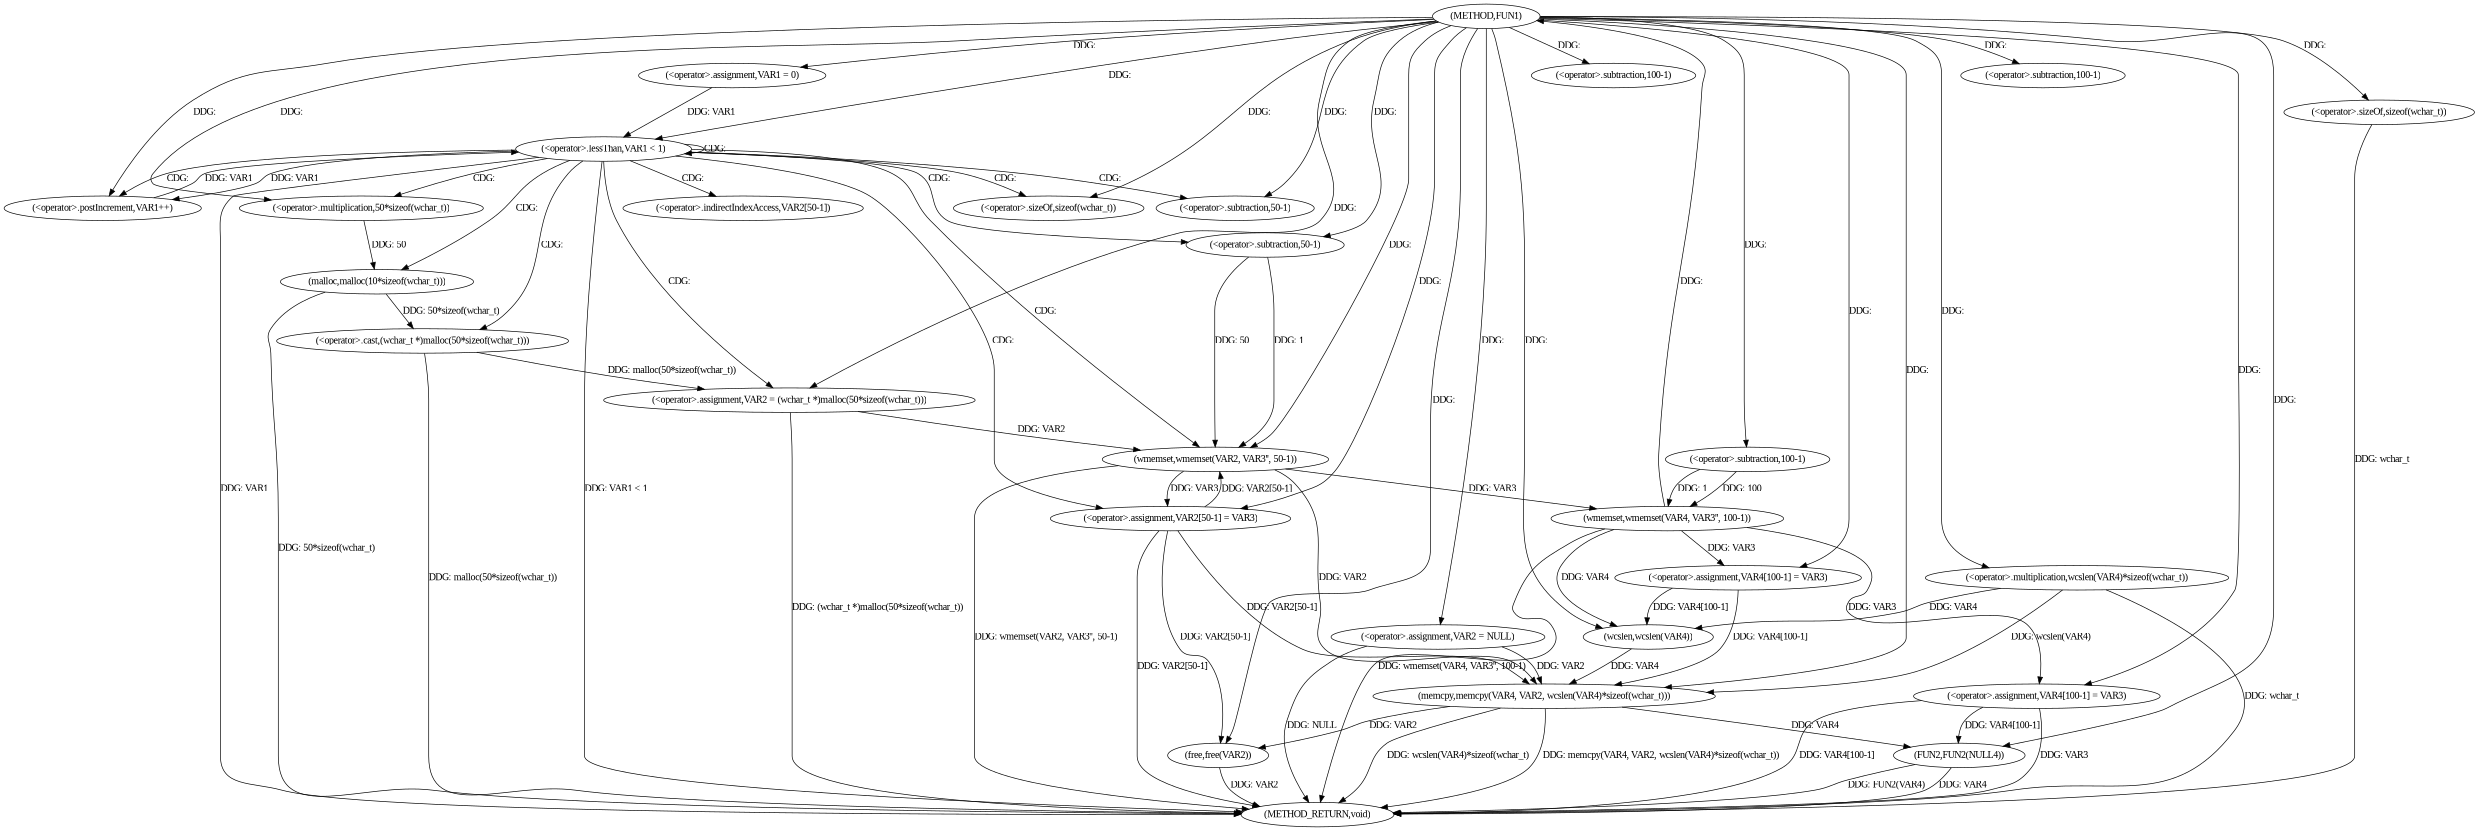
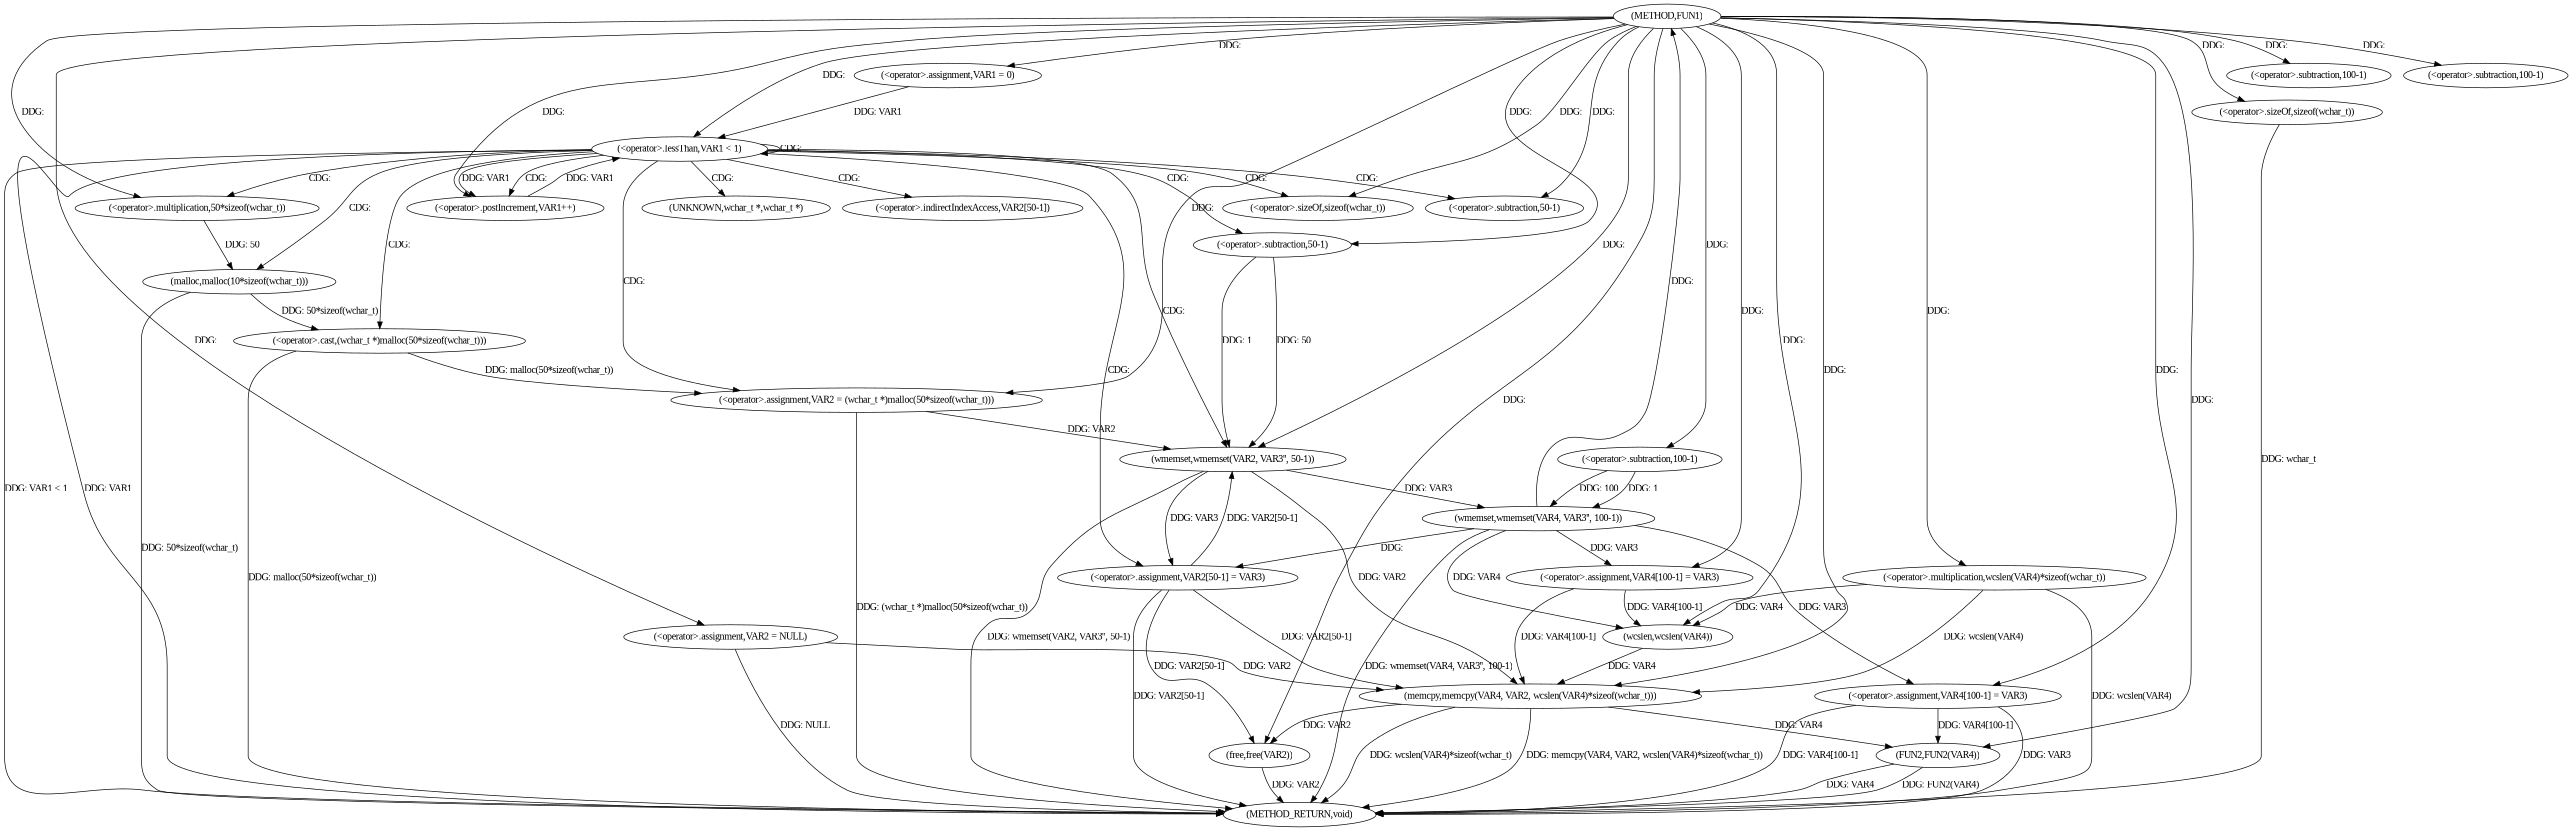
node "(UNKNOWN,wchar_t *,wchar_t *)": added
edge "(METHOD,FUN1)" -> "(<operator>.assignment,VAR2[50-1] = VAR3)": now "(wmemset,wmemset(VAR4, VAR3'', 100-1))" -> "(<operator>.assignment,VAR2[50-1] = VAR3)"
edge "(<operator>.multiplication,wcslen(VAR4)*sizeof(wchar_t))" -> "(METHOD_RETURN,void)": label "DDG: wchar_t" -> "DDG: wcslen(VAR4)"
node "(FUN2,FUN2(NULL4))": label "(FUN2,FUN2(NULL4))" -> "(FUN2,FUN2(VAR4))"
